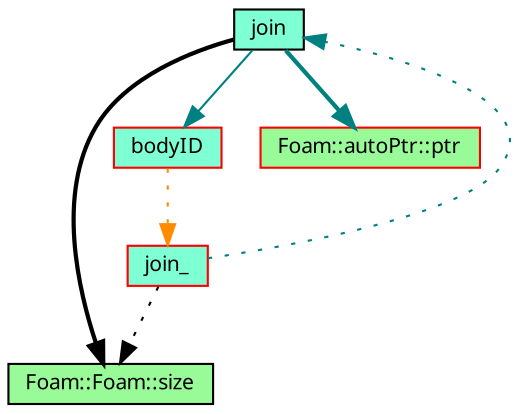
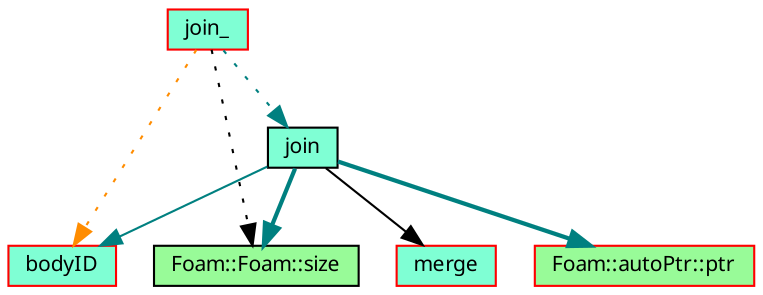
edge "join" -> "Foam::Foam::size": color black -> teal
edge "bodyID" -> "join_": reversed
node "merge": added
